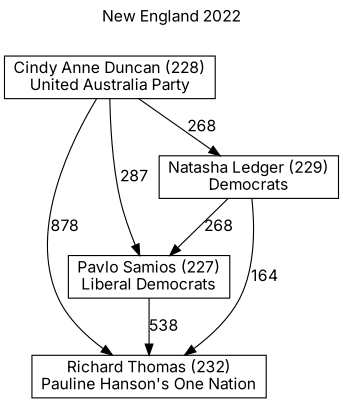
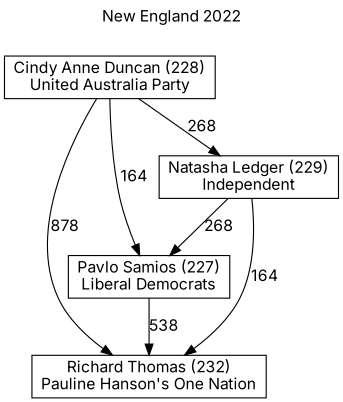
edge "Cindy Anne Duncan (228) United Australia Party" -> "Pavlo Samios (227) Liberal Democrats": label "287" -> "164"
node "Natasha Ledger (229) Democrats": label "Natasha Ledger (229) Democrats" -> "Natasha Ledger (229) Independent"
